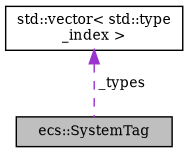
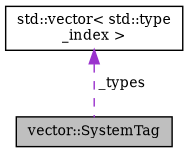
node "ecs::SystemTag": label "ecs::SystemTag" -> "vector::SystemTag"
